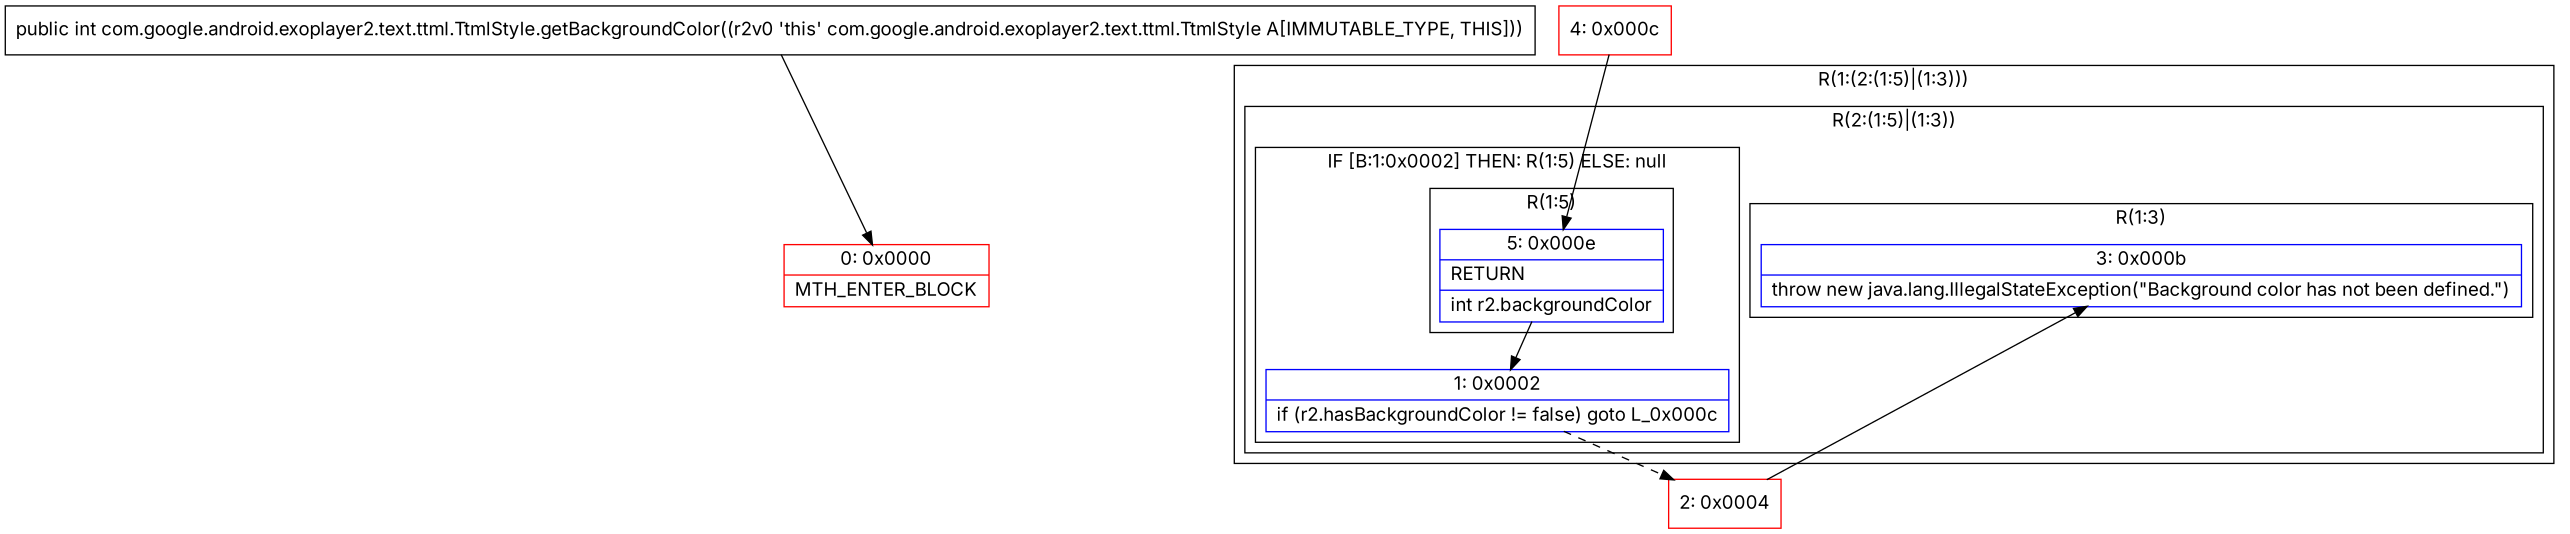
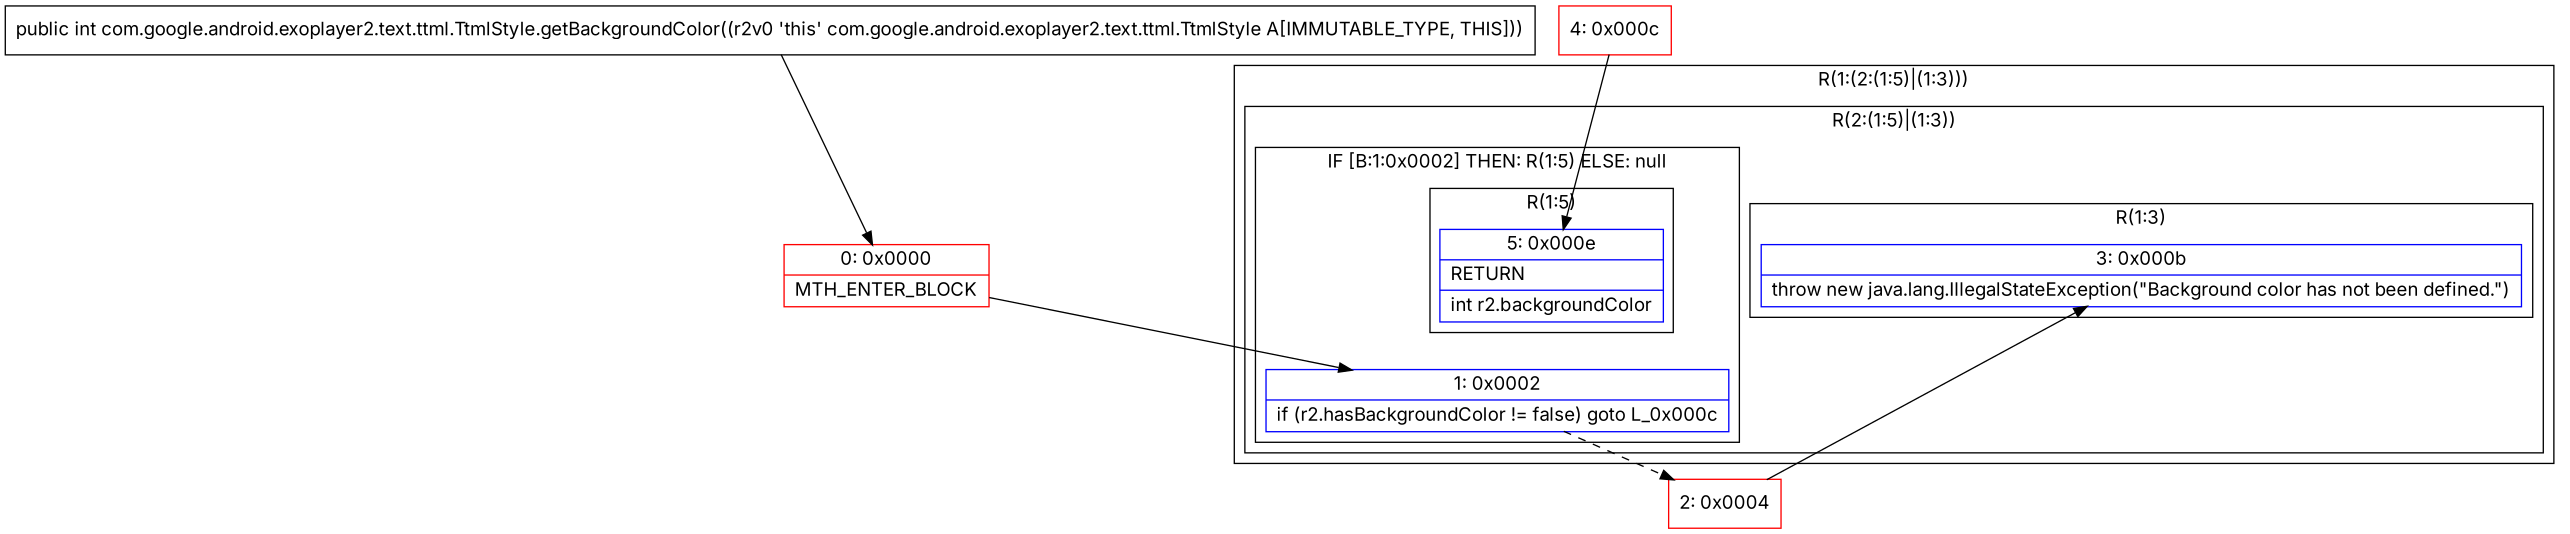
edge "5: 0x000e" -> "1: 0x0002": now "0: 0x0000" -> "1: 0x0002"
